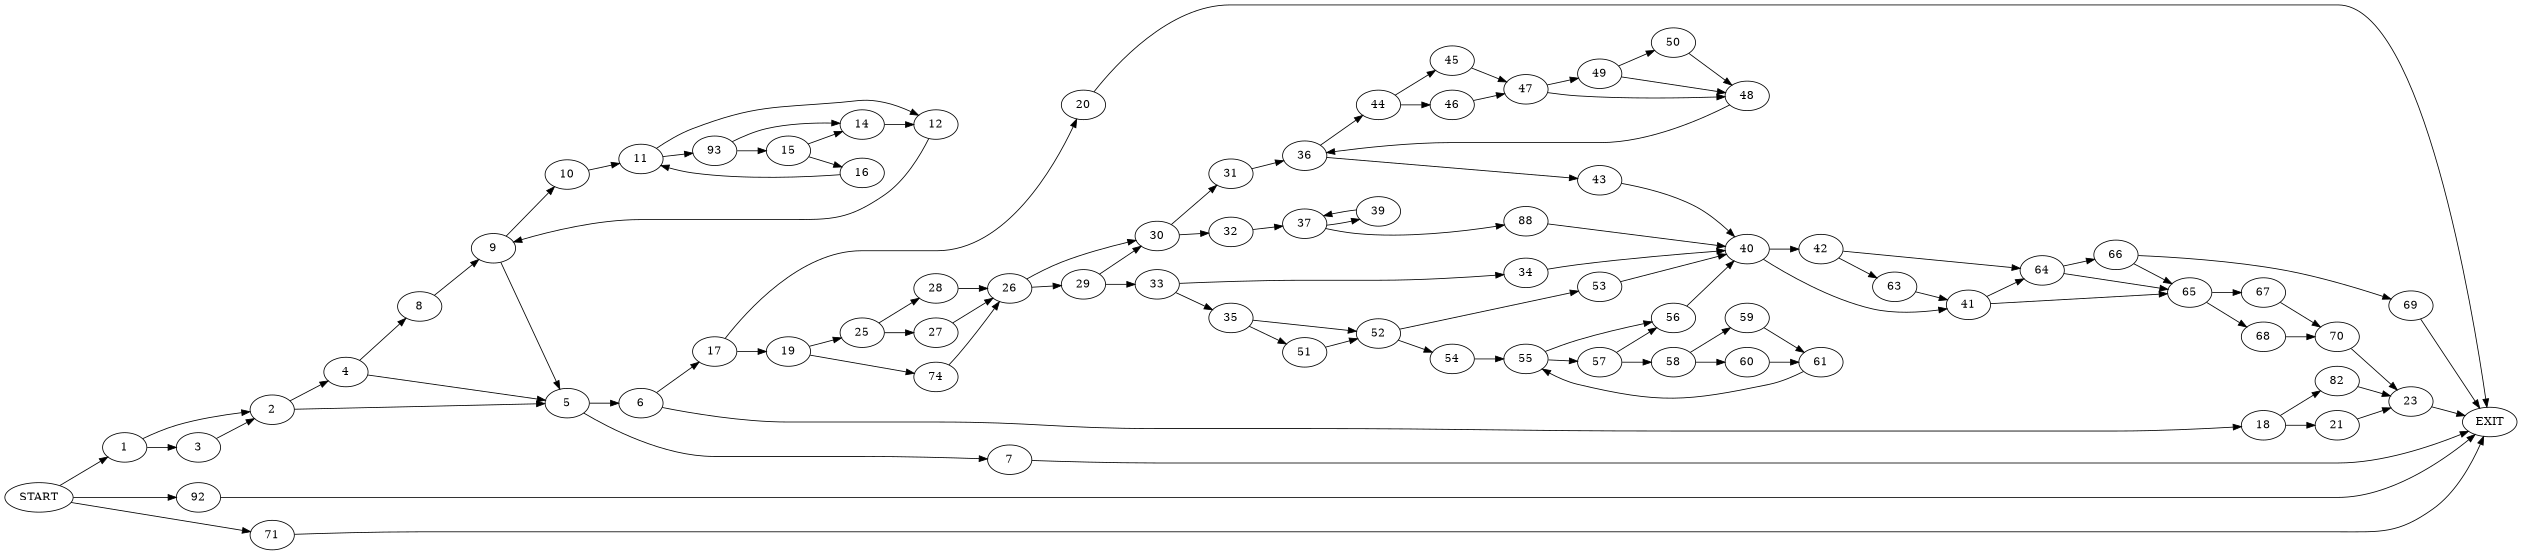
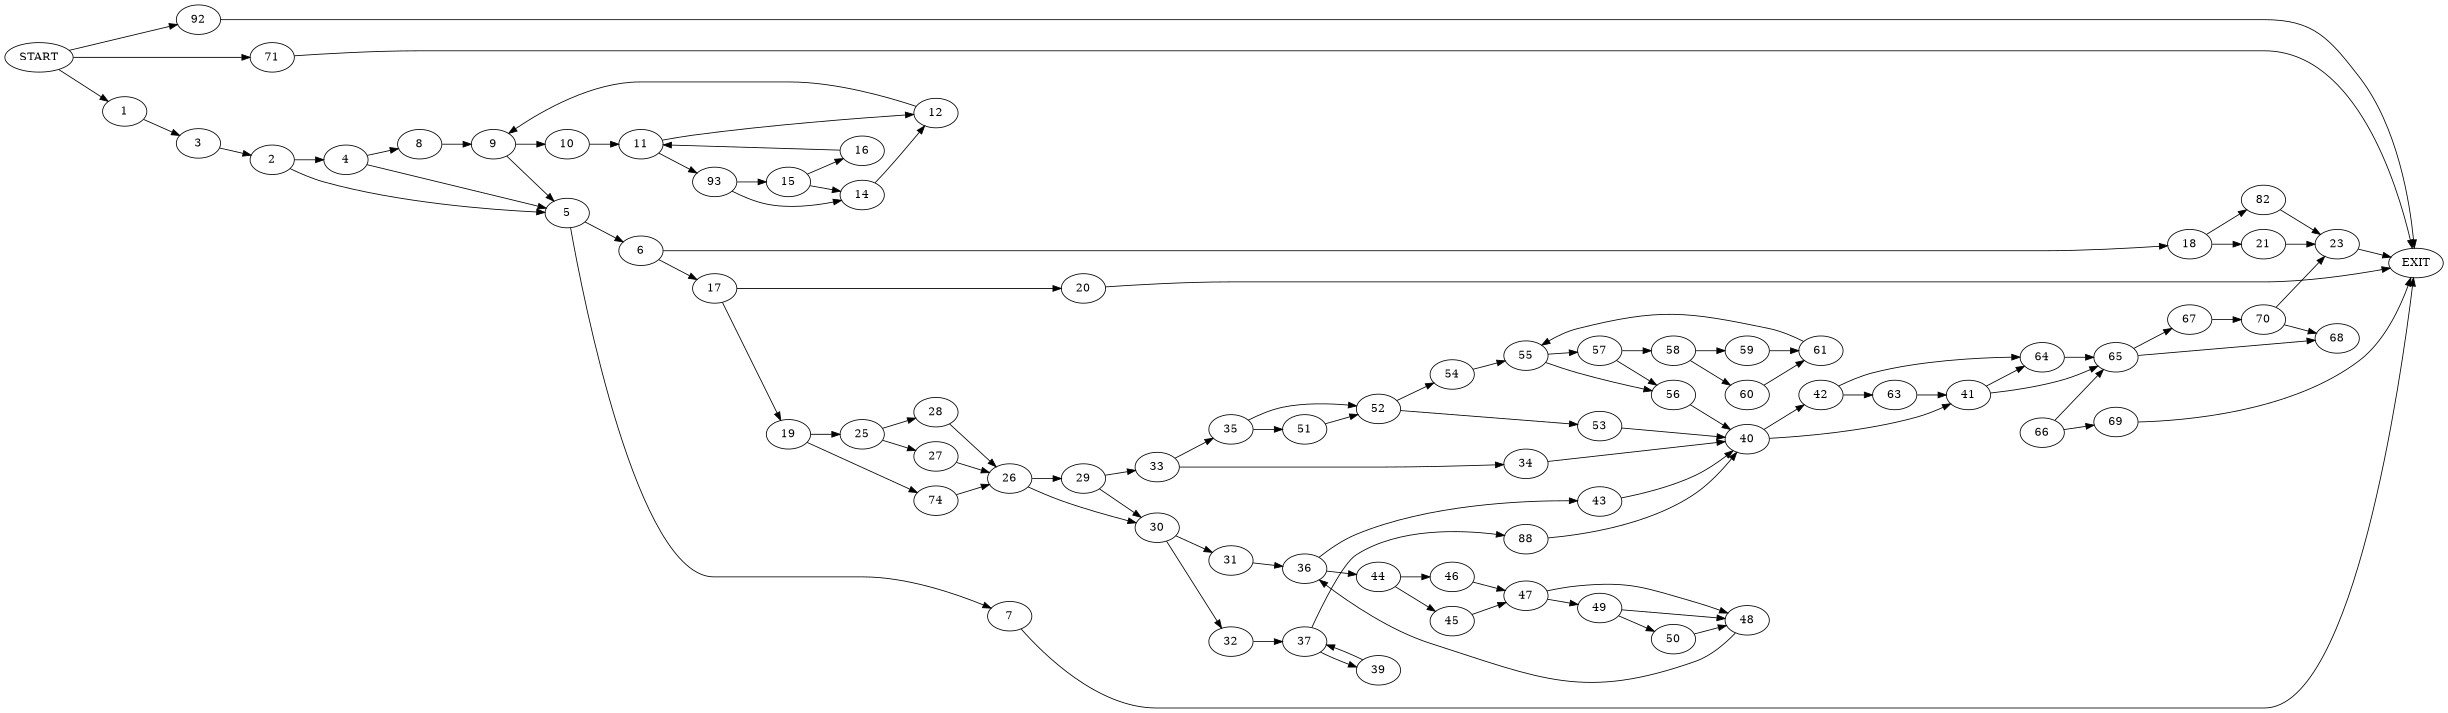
edge "64" -> "66": removed
edge "68" -> "70": reversed
edge "1" -> "2": removed
